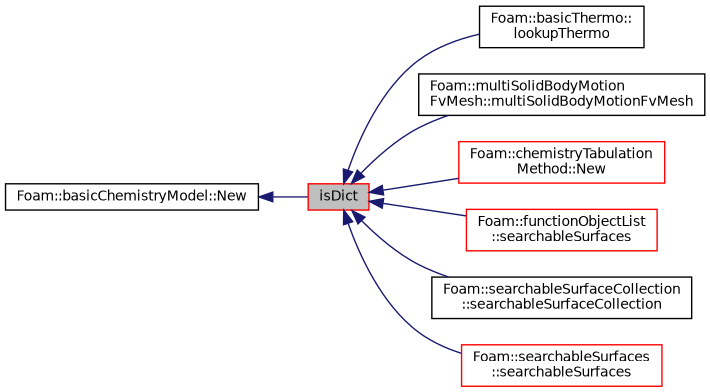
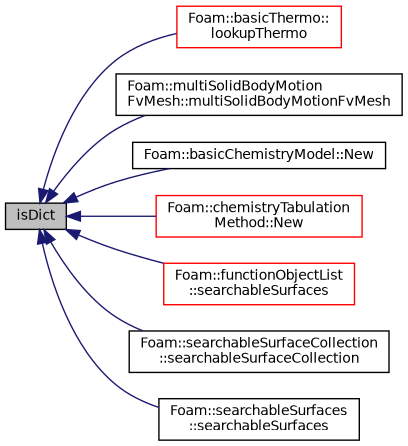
node "Foam::basicThermo:: lookupThermo": color black -> red
edge "isDict" -> "Foam::basicChemistryModel::New": reversed
node "isDict": color red -> black
node "Foam::searchableSurfaces ::searchableSurfaces": color red -> black
